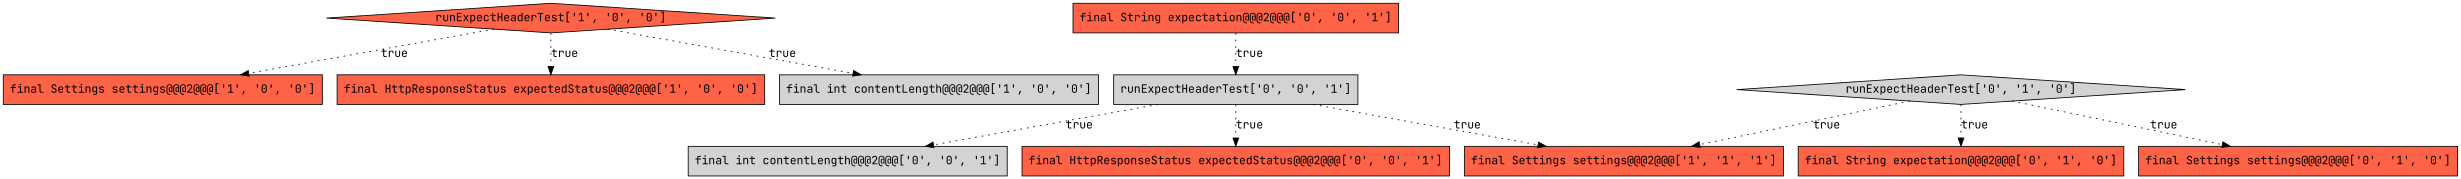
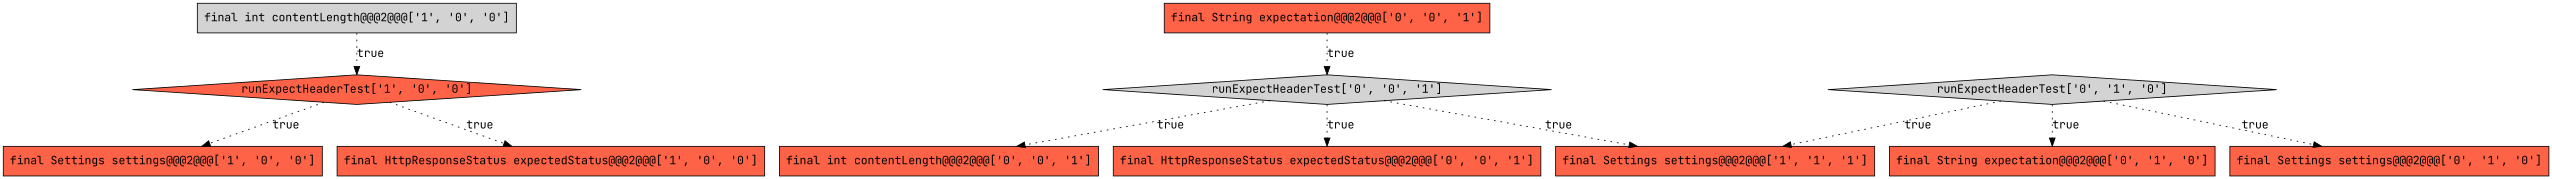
edge "runExpectHeaderTest['1', '0', '0']" -> "final int contentLength@@@2@@@['1', '0', '0']": reversed
node "runExpectHeaderTest['0', '0', '1']": shape box -> diamond
node "final int contentLength@@@2@@@['0', '0', '1']": fillcolor lightgray -> tomato
